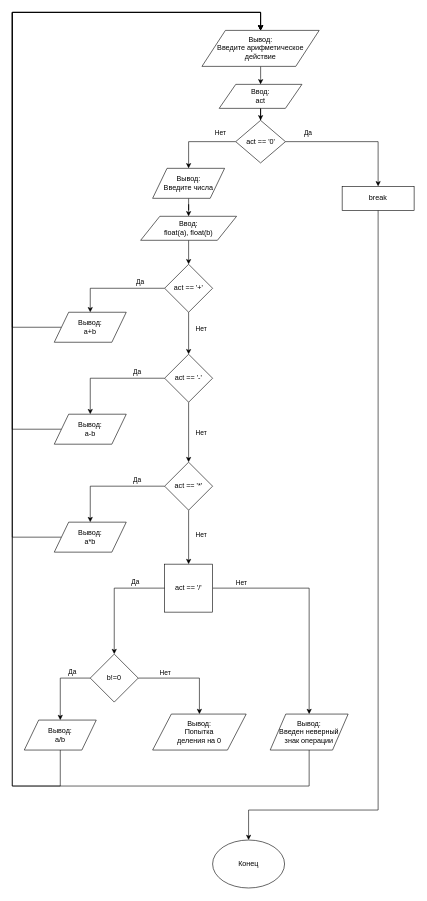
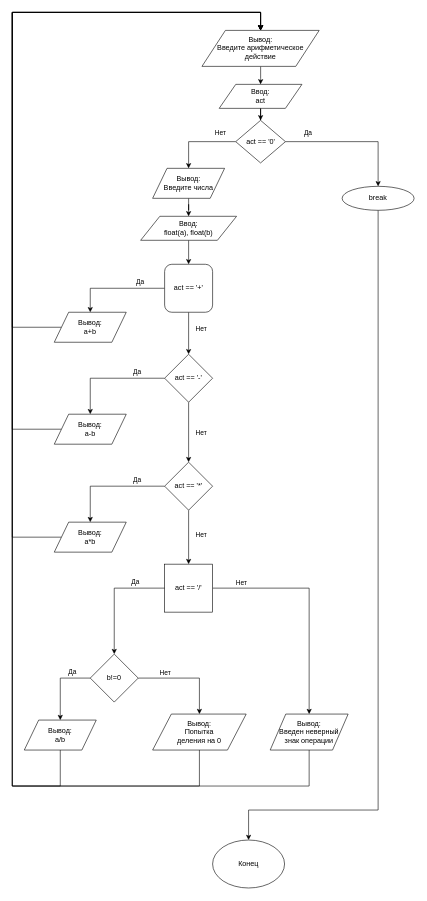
node "break": shape rectangle -> ellipse
node "act == '+'": shape diamond -> rounded rectangle
edge "Вывод: Попытка деления на 0" -> "Вывод: Введите арифметическое действие": added
